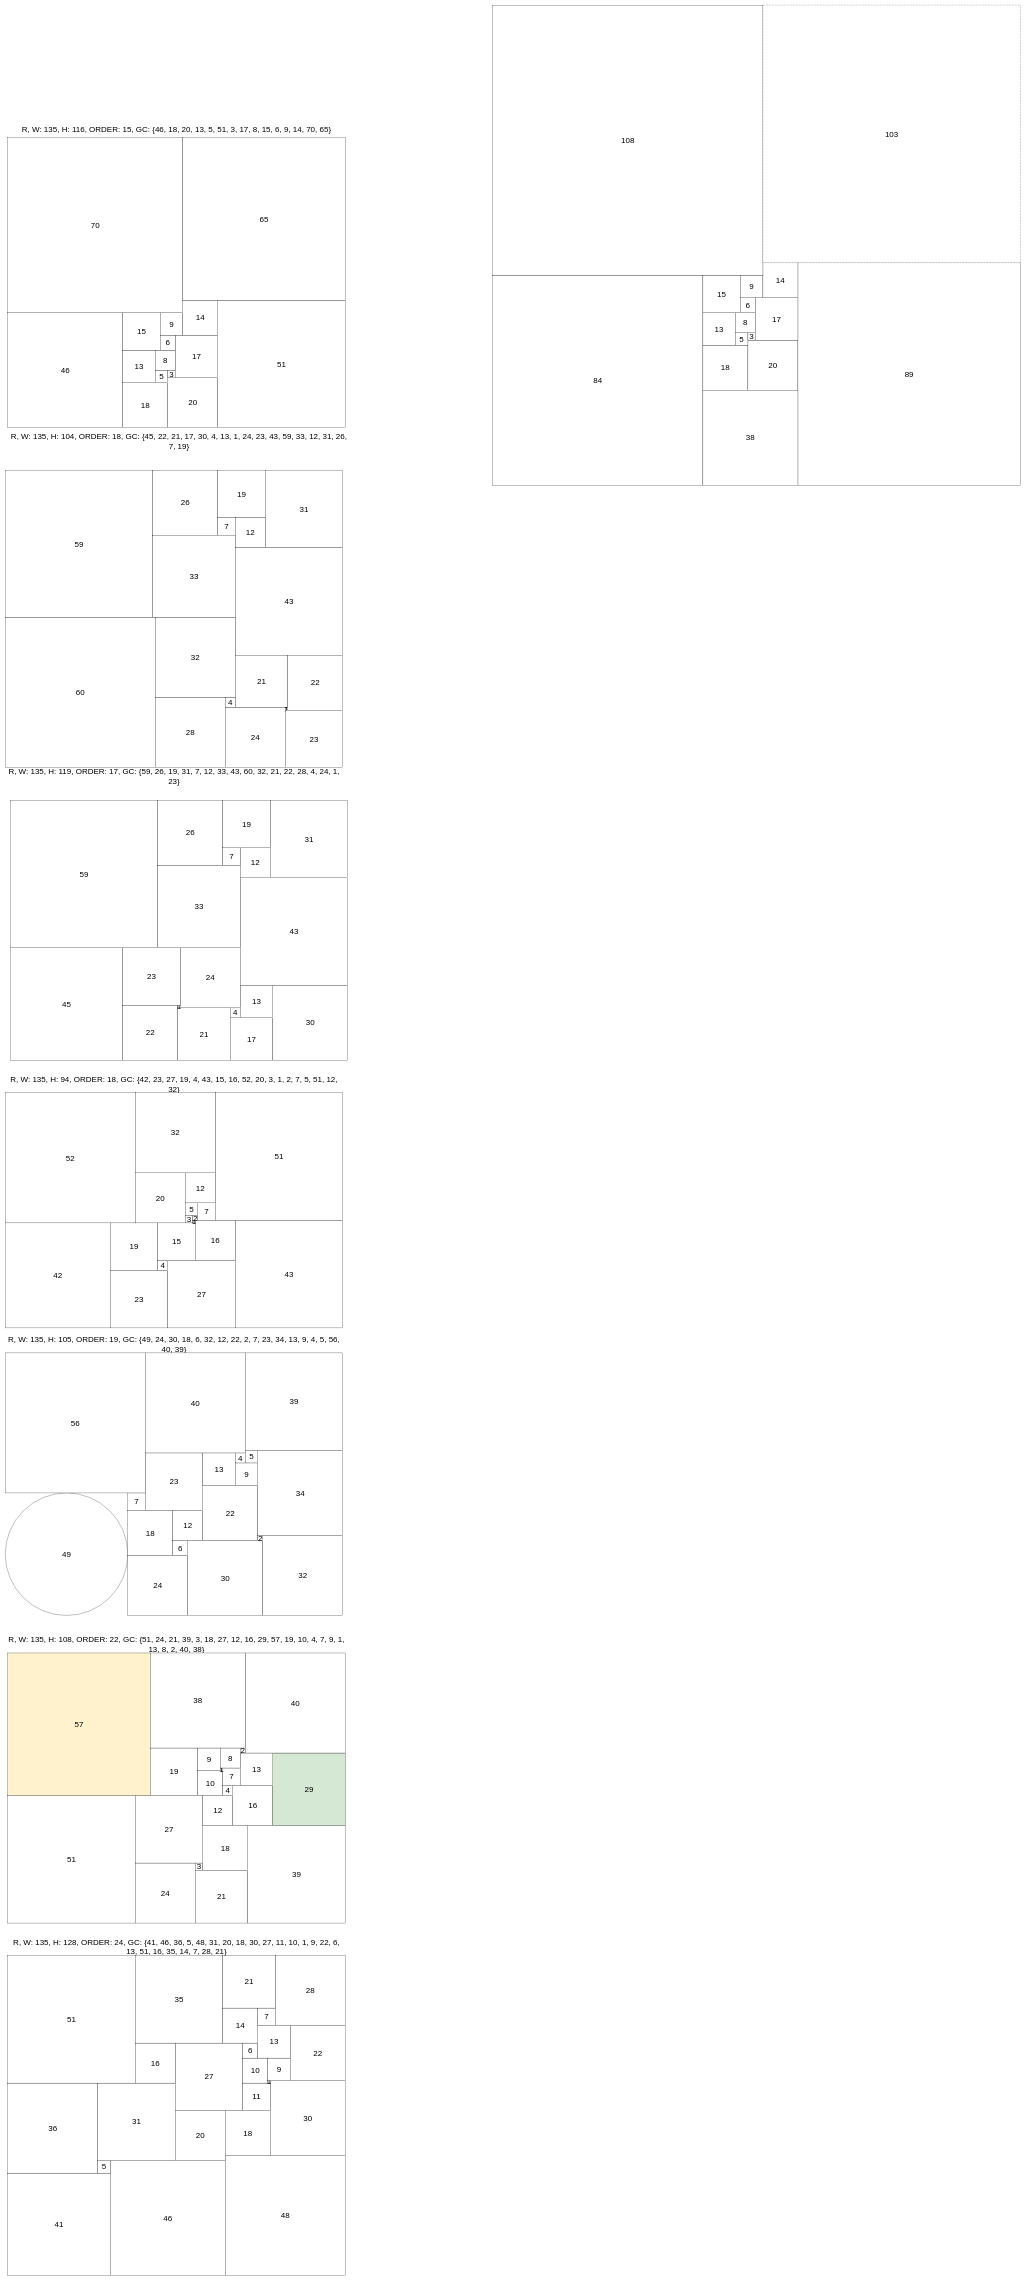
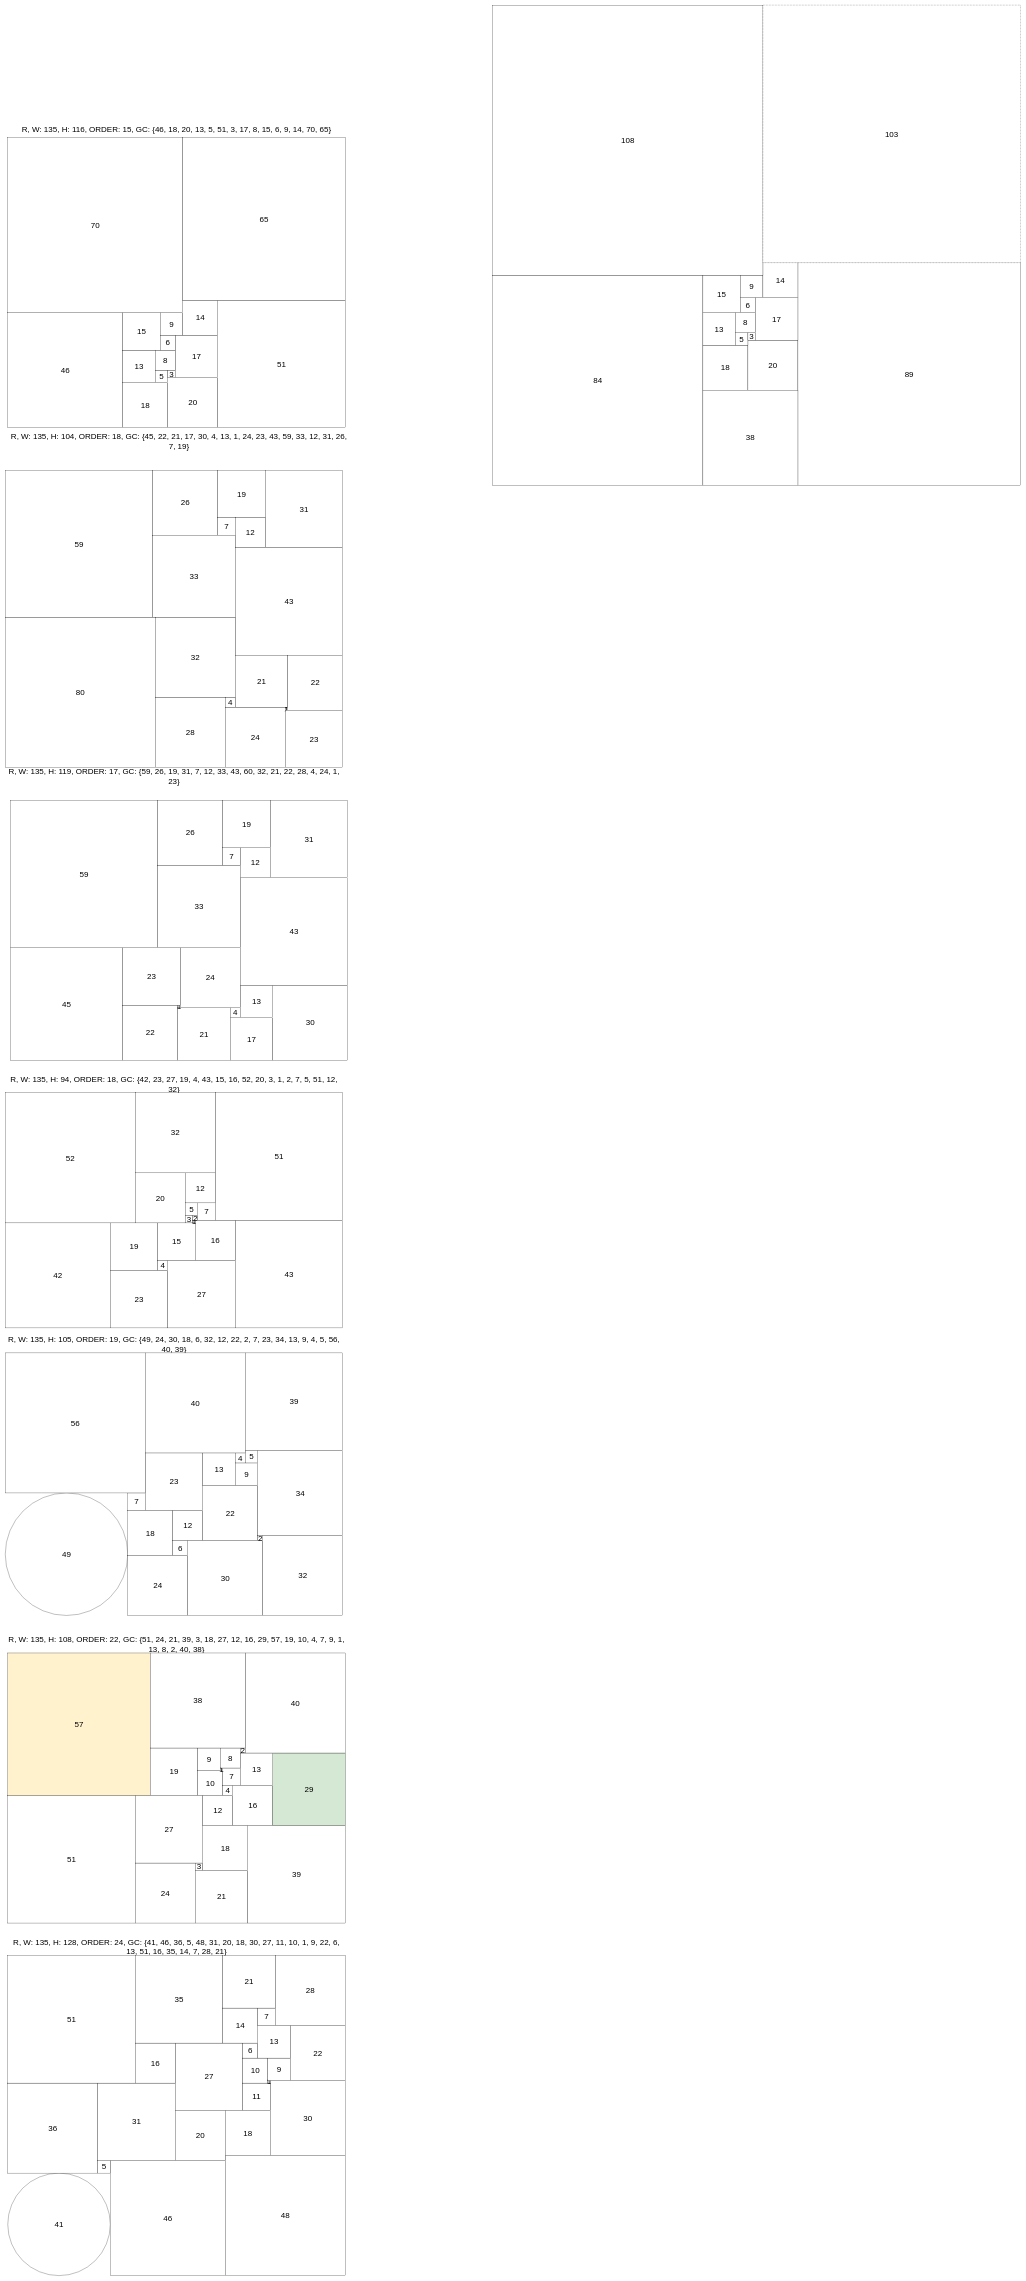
node "60": label "60" -> "80"
node "41": shape rectangle -> ellipse
